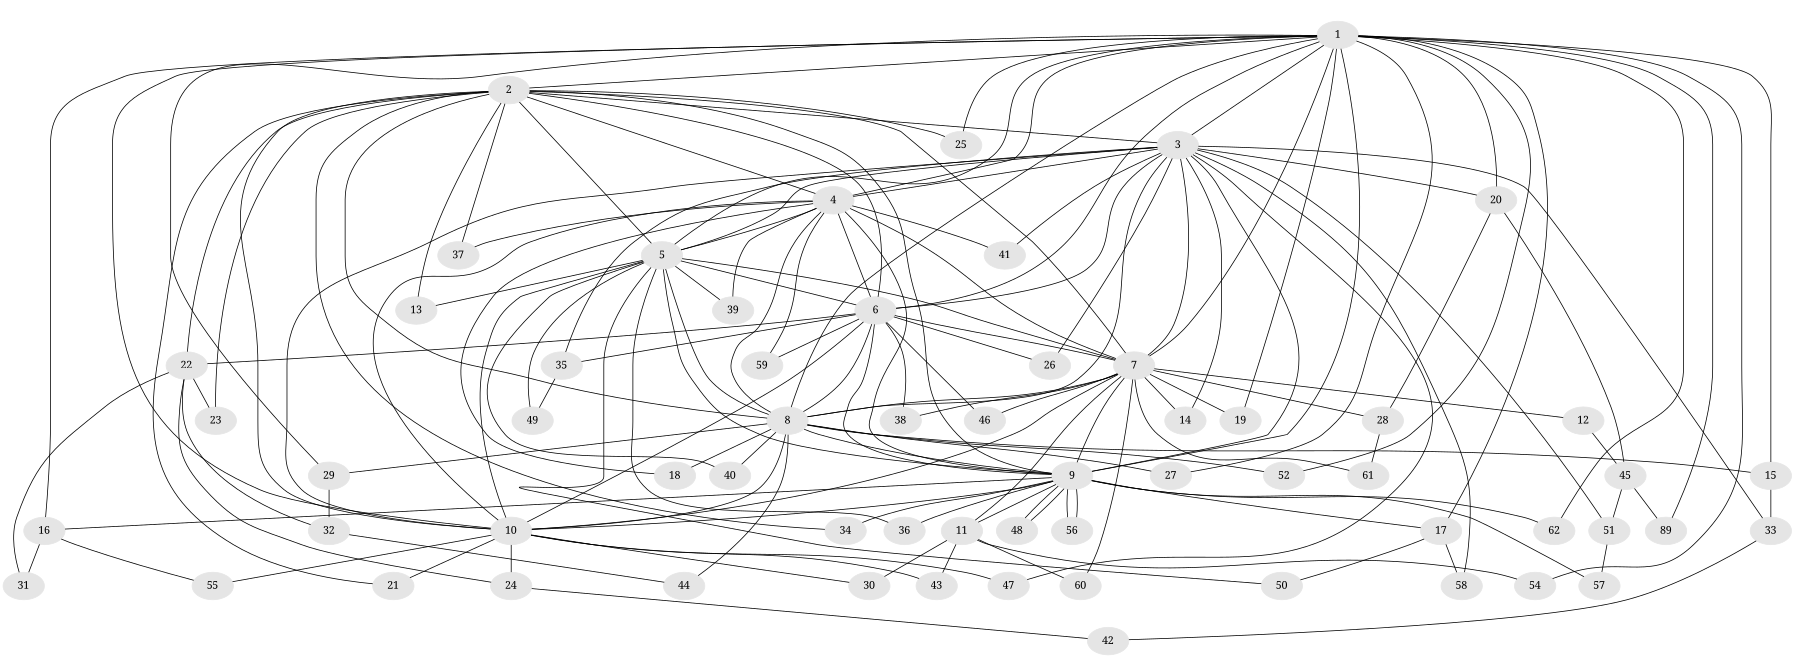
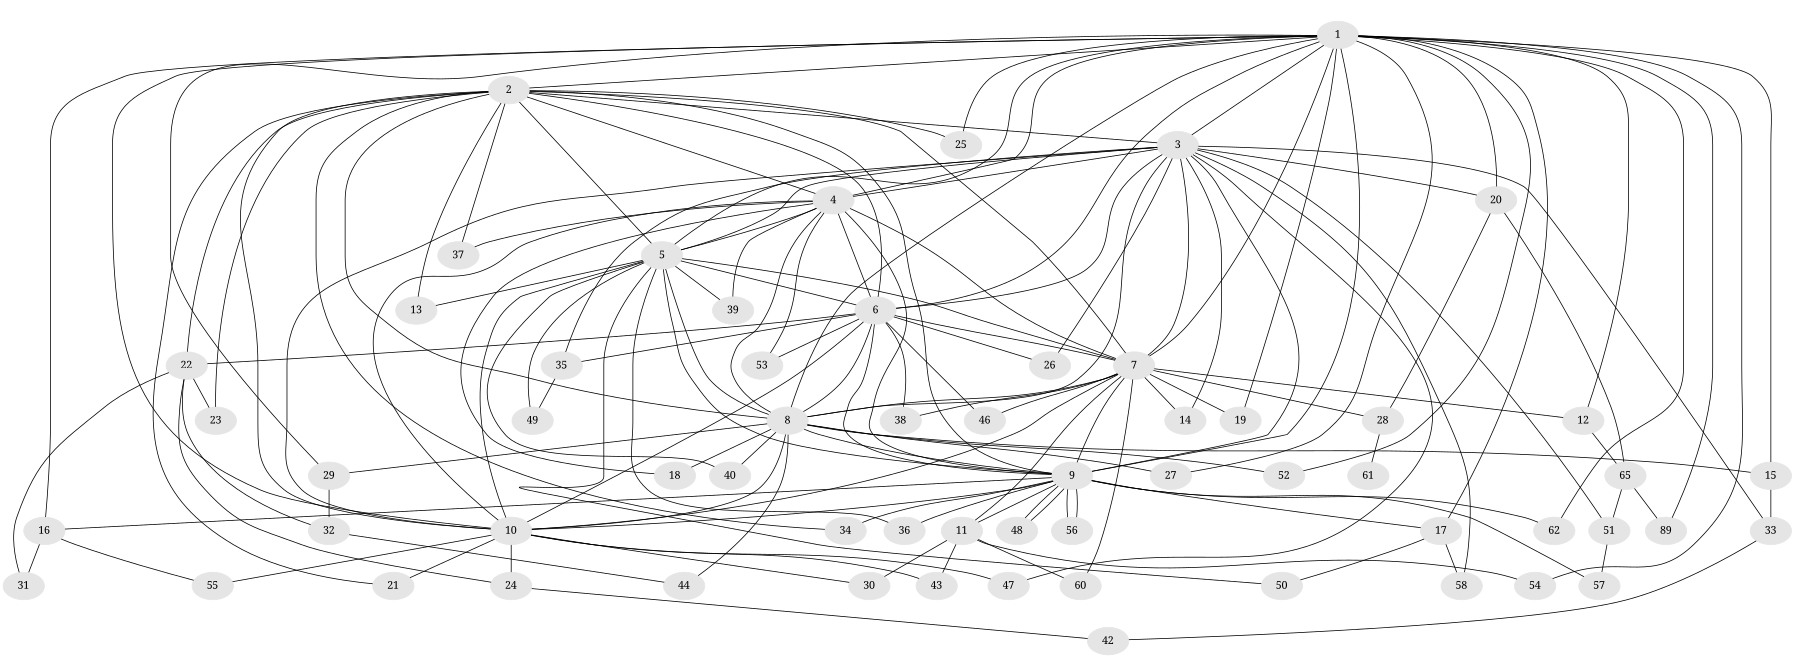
edge "1" -- "12": added
node "41": removed
node "59": label "59" -> "53"
edge "7" -- "61": removed
node "45": label "45" -> "65"
